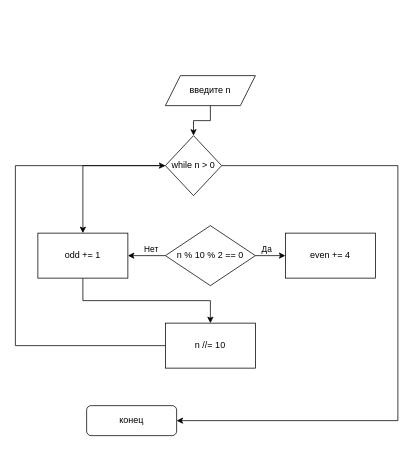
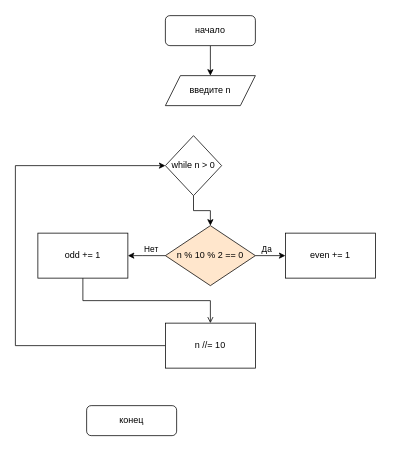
node "начало": added
edge "начало" -> "введите n": added
edge "введите n" -> "while n > 0": removed
edge "while n > 0" -> "odd += 1": now "while n > 0" -> "n % 10 % 2 == 0"
node "n % 10 % 2 == 0": fillcolor #ffffff -> #ffe6cc
node "even += 4": label "even += 4" -> "even += 1"
edge "odd += 1" -> "n //= 10": arrowhead classic -> open
edge "while n > 0" -> "конец": removed
